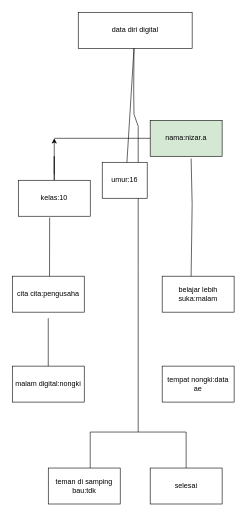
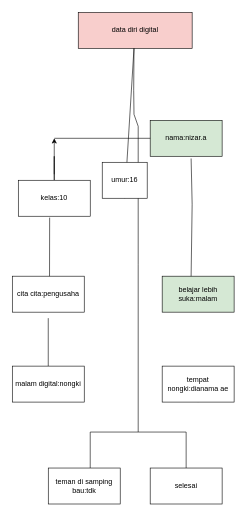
node "data diri digital": fillcolor #ffffff -> #f8cecc
node "belajar lebih suka:malam": fillcolor #ffffff -> #d5e8d4
node "tempat nongki:data ae": label "tempat nongki:data ae" -> "tempat nongki:dianama ae"
